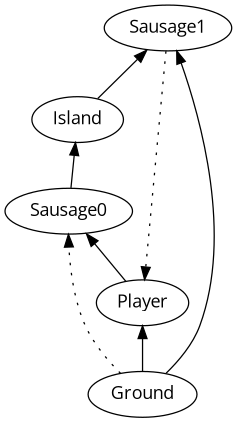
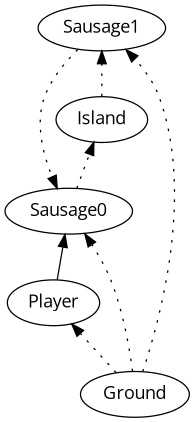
edge "Island" -> "Sausage1": style solid -> dotted
edge "Sausage1" -> "Player": now "Sausage1" -> "Sausage0"
edge "Sausage0" -> "Island": style solid -> dotted
edge "Ground" -> "Sausage1": style solid -> dotted
edge "Ground" -> "Player": style solid -> dotted
